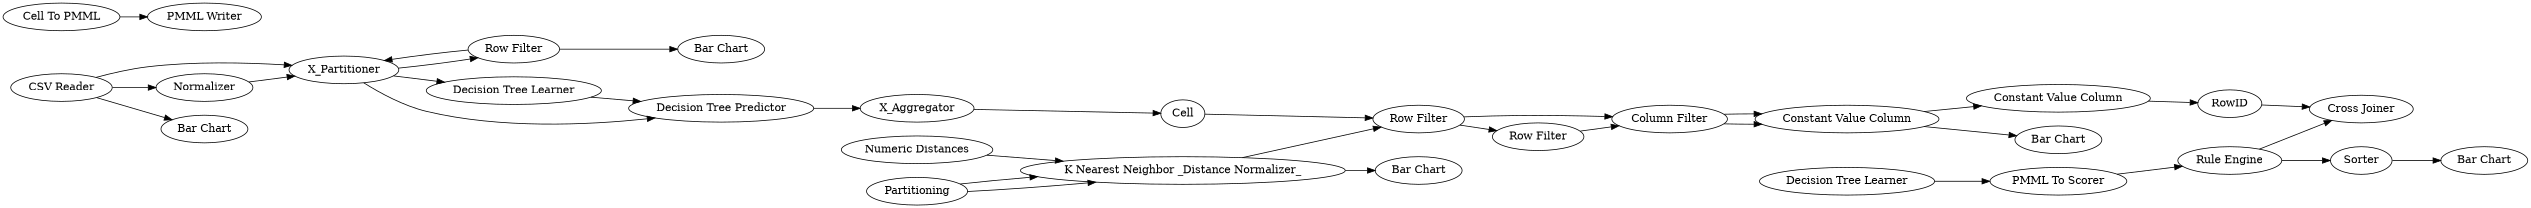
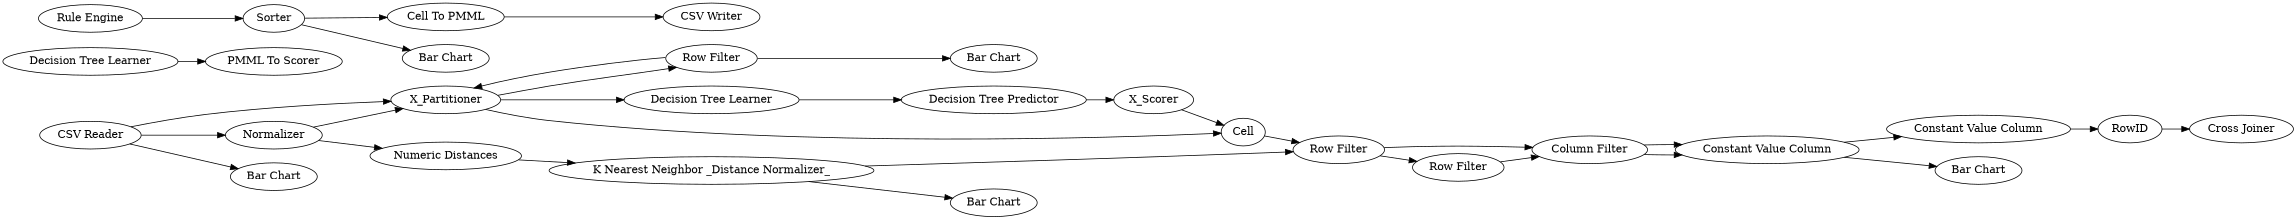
node "PMML Writer": label "PMML Writer" -> "CSV Writer"
edge "Sorter" -> "Cell To PMML": added
node "X_Aggregator": label "X_Aggregator" -> "X_Scorer"
edge "X_Partitioner" -> "Decision Tree Predictor": now "X_Partitioner" -> "Cell"
edge "Rule Engine" -> "Cross Joiner": removed
edge "Normalizer" -> "Numeric Distances": added
edge "PMML To Scorer" -> "Rule Engine": removed
node "Partitioning": removed
